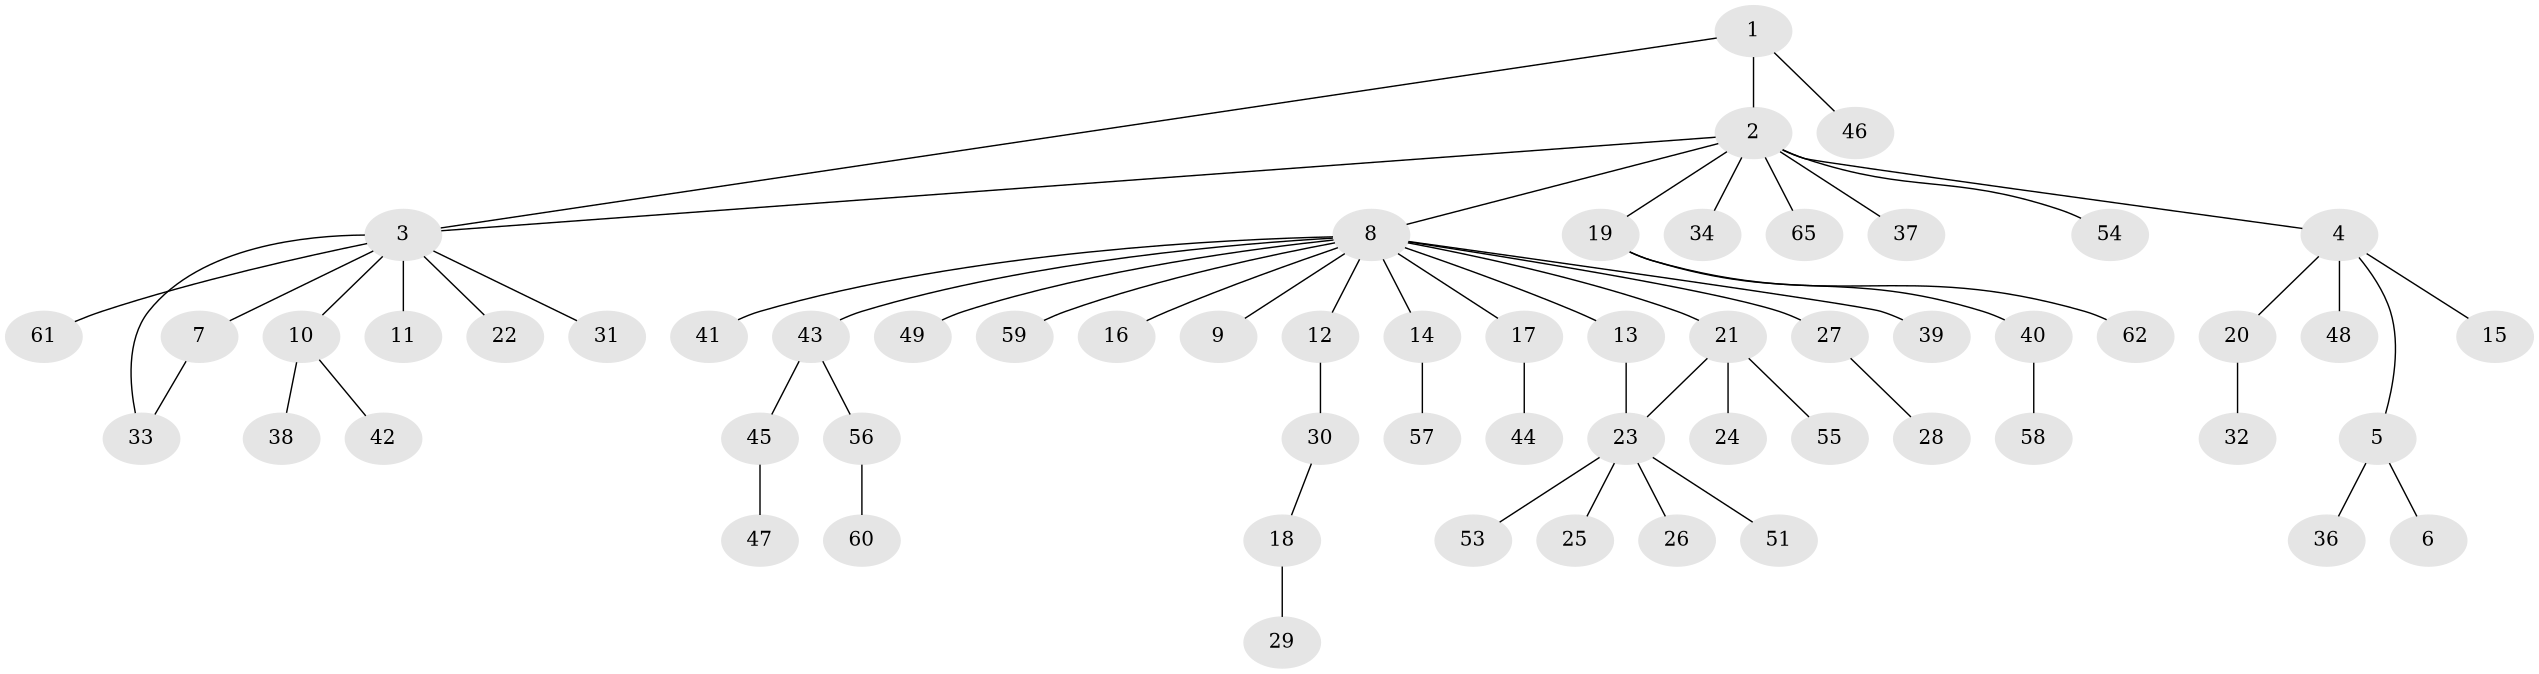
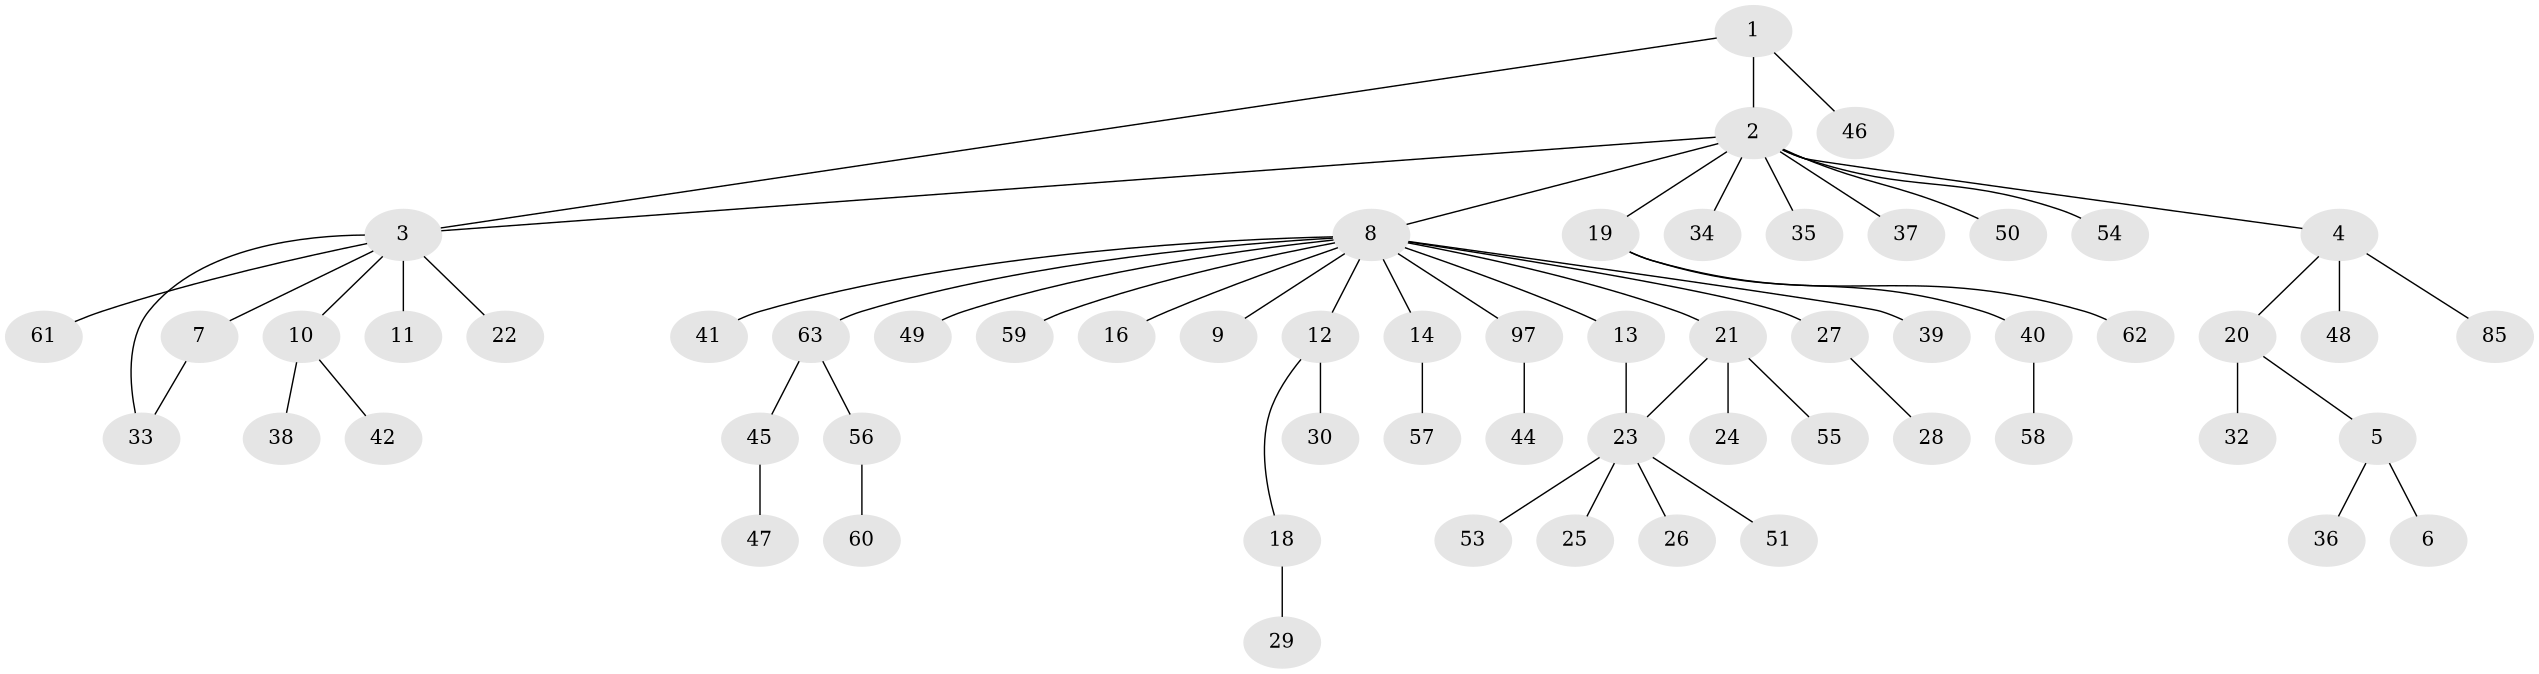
node "65": label "65" -> "35"
node "50": added
edge "4" -- "5": now "20" -- "5"
node "31": removed
node "43": label "43" -> "63"
node "17": label "17" -> "97"
node "15": label "15" -> "85"
edge "30" -- "18": now "12" -- "18"
